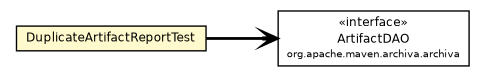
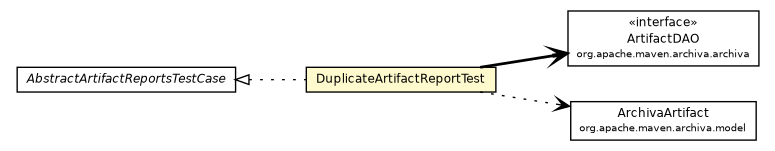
node "AbstractArtifactReportsTestCase": added
node "ArchivaArtifact": added
